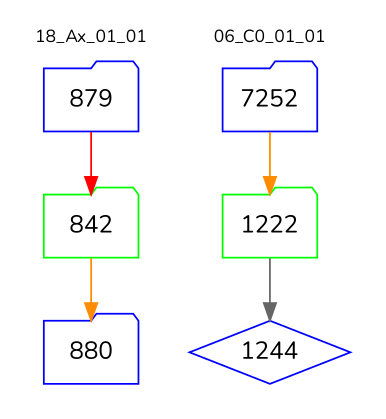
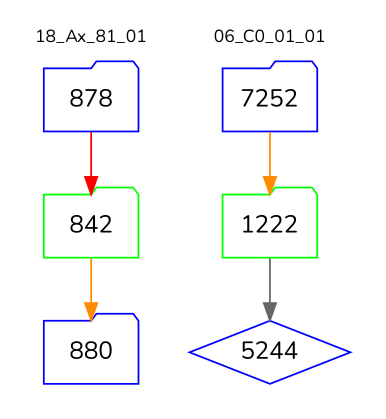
cluster "18_Ax_01_01": label "18_Ax_01_01" -> "18_Ax_81_01"
node "879": label "879" -> "878"
node "1244": label "1244" -> "5244"
